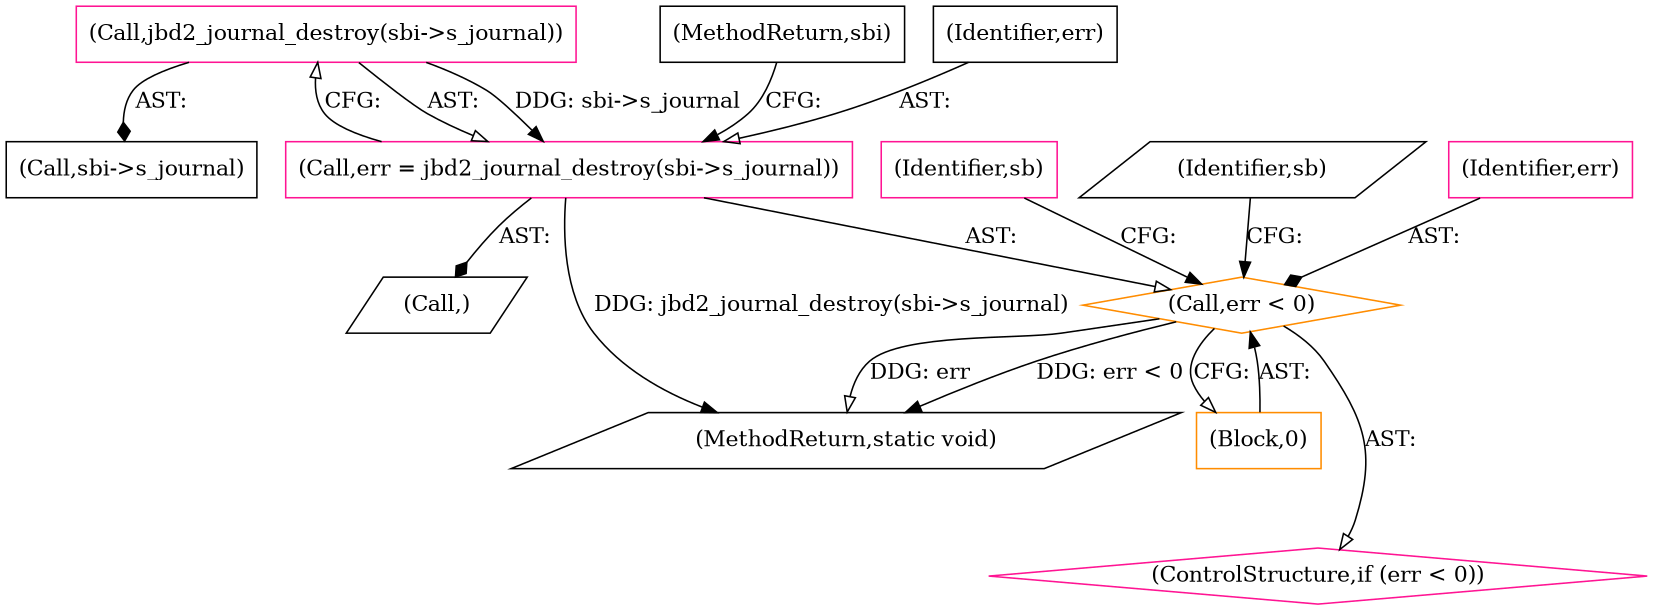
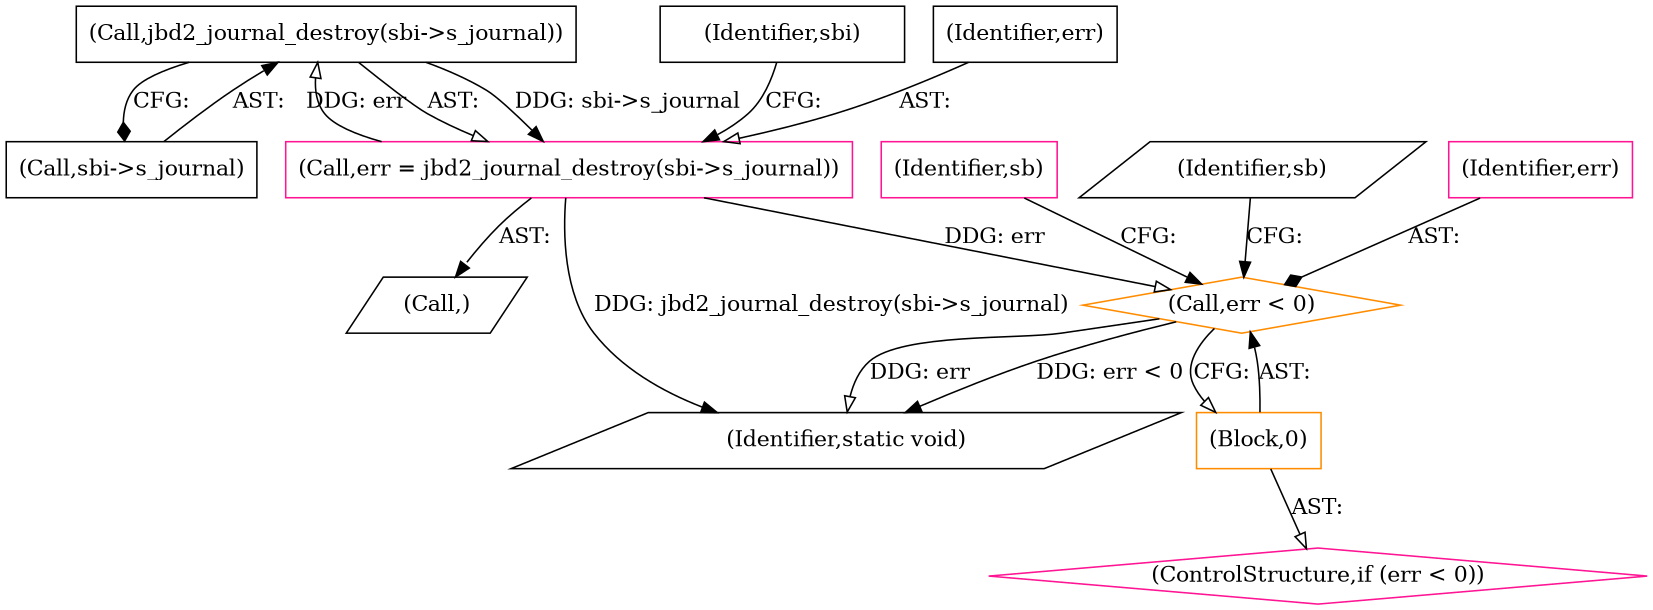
node "(Call,jbd2_journal_destroy(sbi->s_journal))": color deeppink -> black
node "(MethodReturn,sbi)": label "(MethodReturn,sbi)" -> "(Identifier,sbi)"
edge "(Call,jbd2_journal_destroy(sbi->s_journal))" -> "(Call,sbi->s_journal)": label "AST: " -> "CFG: "
edge "(Call,err = jbd2_journal_destroy(sbi->s_journal))" -> "(Call,jbd2_journal_destroy(sbi->s_journal))": label "CFG: " -> "DDG: err"
edge "(Call,sbi->s_journal)" -> "(Call,jbd2_journal_destroy(sbi->s_journal))": added, label "AST:"
edge "(Call,err = jbd2_journal_destroy(sbi->s_journal))" -> "(Call,)": arrowhead diamond -> normal
edge "(Call,err = jbd2_journal_destroy(sbi->s_journal))" -> "(Call,err < 0)": label "AST: " -> "DDG: err"
edge "(Call,err < 0)" -> "(ControlStructure,if (err < 0))": now "(Block,0)" -> "(ControlStructure,if (err < 0))"
node "(MethodReturn,static void)": label "(MethodReturn,static void)" -> "(Identifier,static void)"
